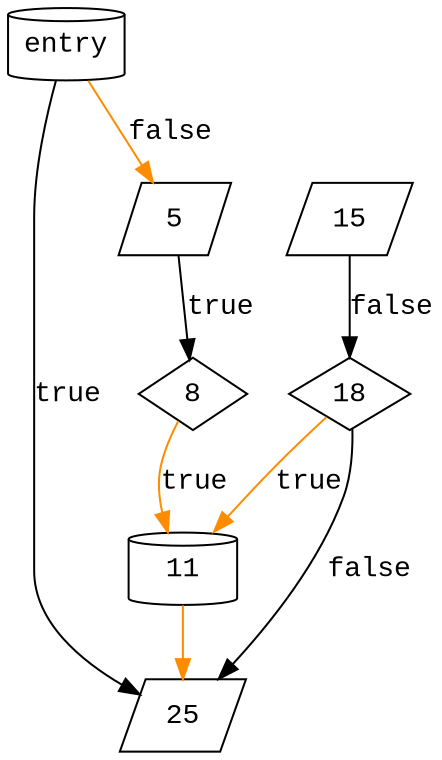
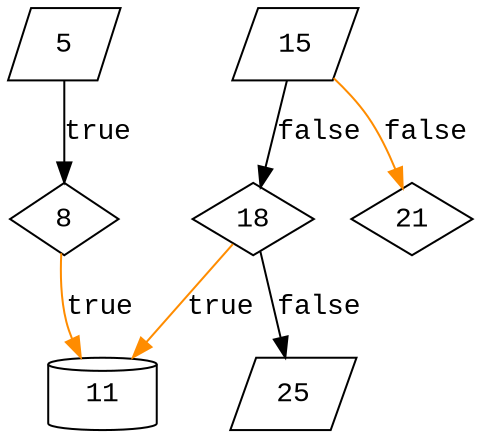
node "entry": removed
node "21": added
edge "11" -> "25": removed
